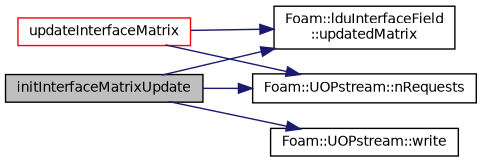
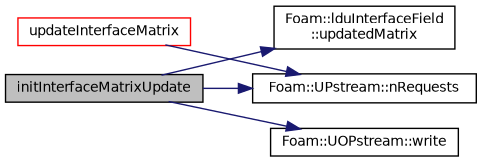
edge "updateInterfaceMatrix" -> "Foam::lduInterfaceField ::updatedMatrix": removed
node "Foam::UOPstream::nRequests": label "Foam::UOPstream::nRequests" -> "Foam::UPstream::nRequests"
